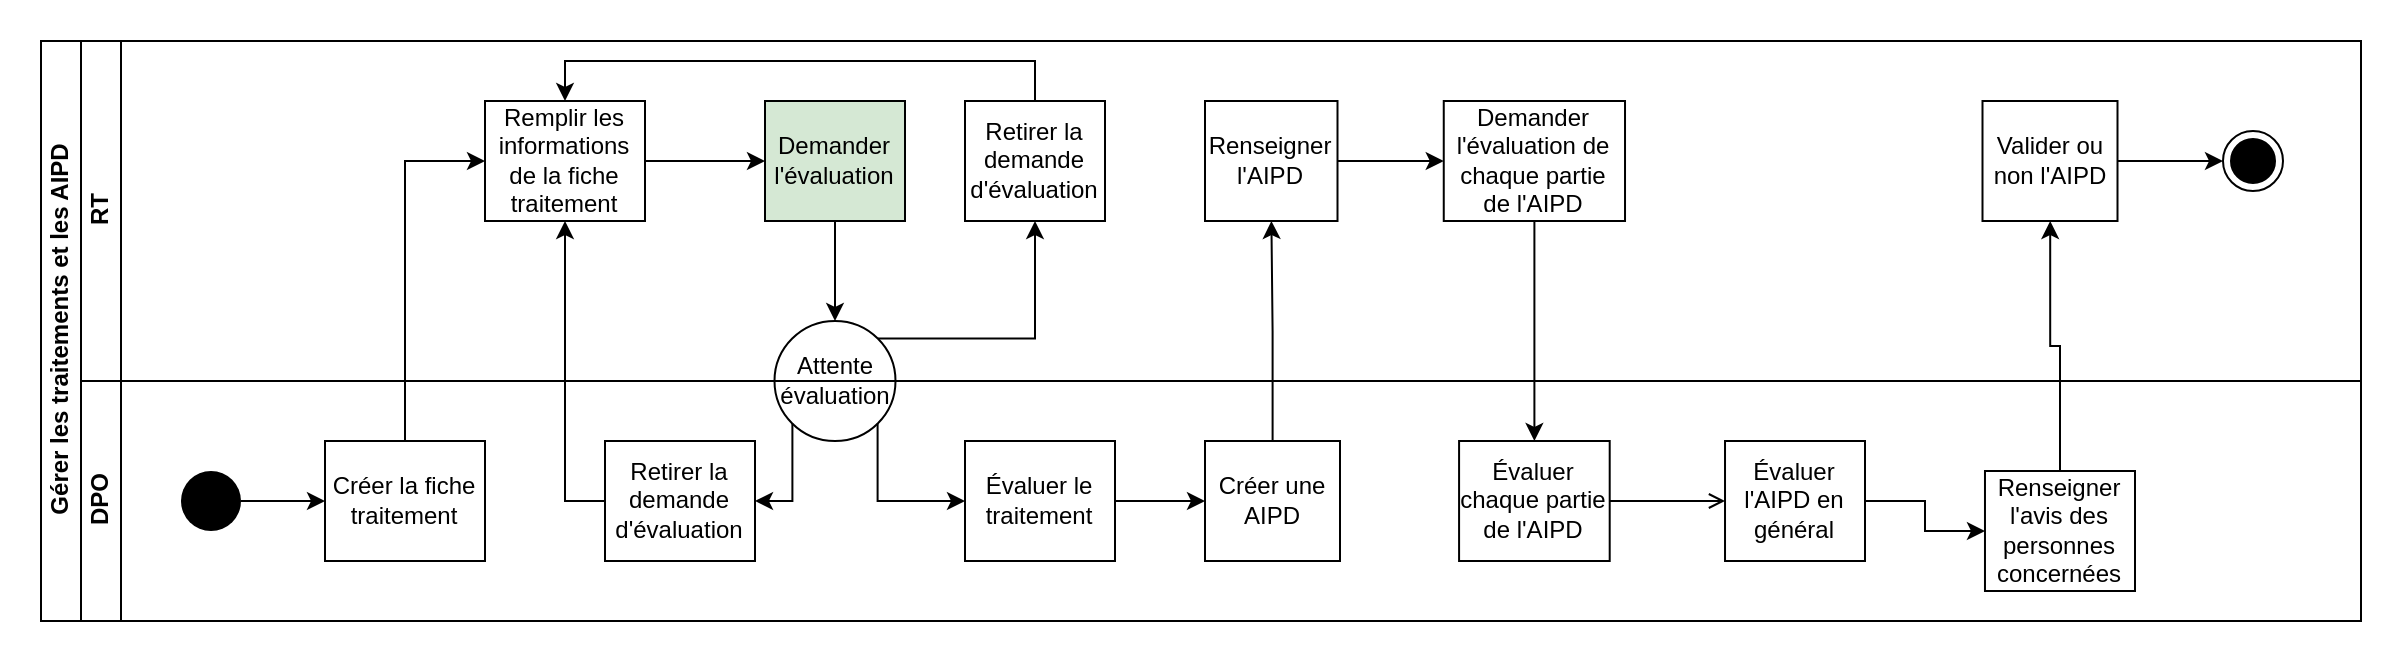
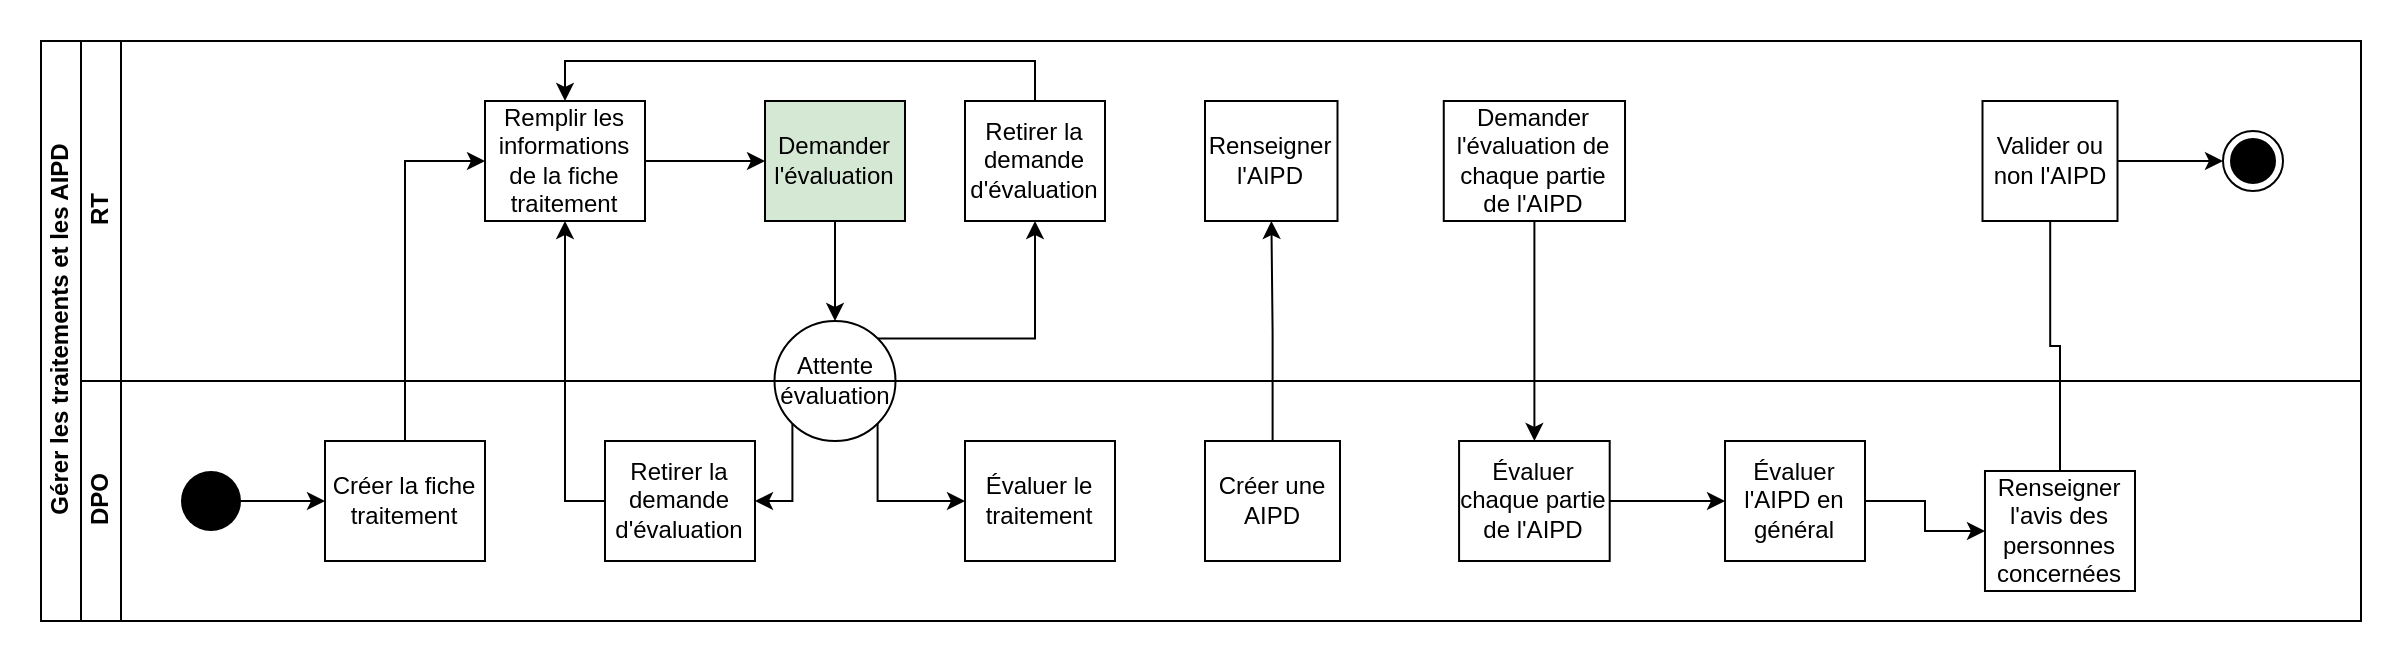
edge "Renseigner l'AIPD" -> "Demander l'évaluation de chaque partie de l'AIPD": removed
edge "Renseigner l'avis des personnes concernées" -> "Valider ou non l'AIPD": arrowhead classic -> none
edge "Évaluer le traitement" -> "Créer une AIPD": removed
edge "Évaluer chaque partie de l'AIPD" -> "Évaluer l'AIPD en général": arrowhead open -> classic
